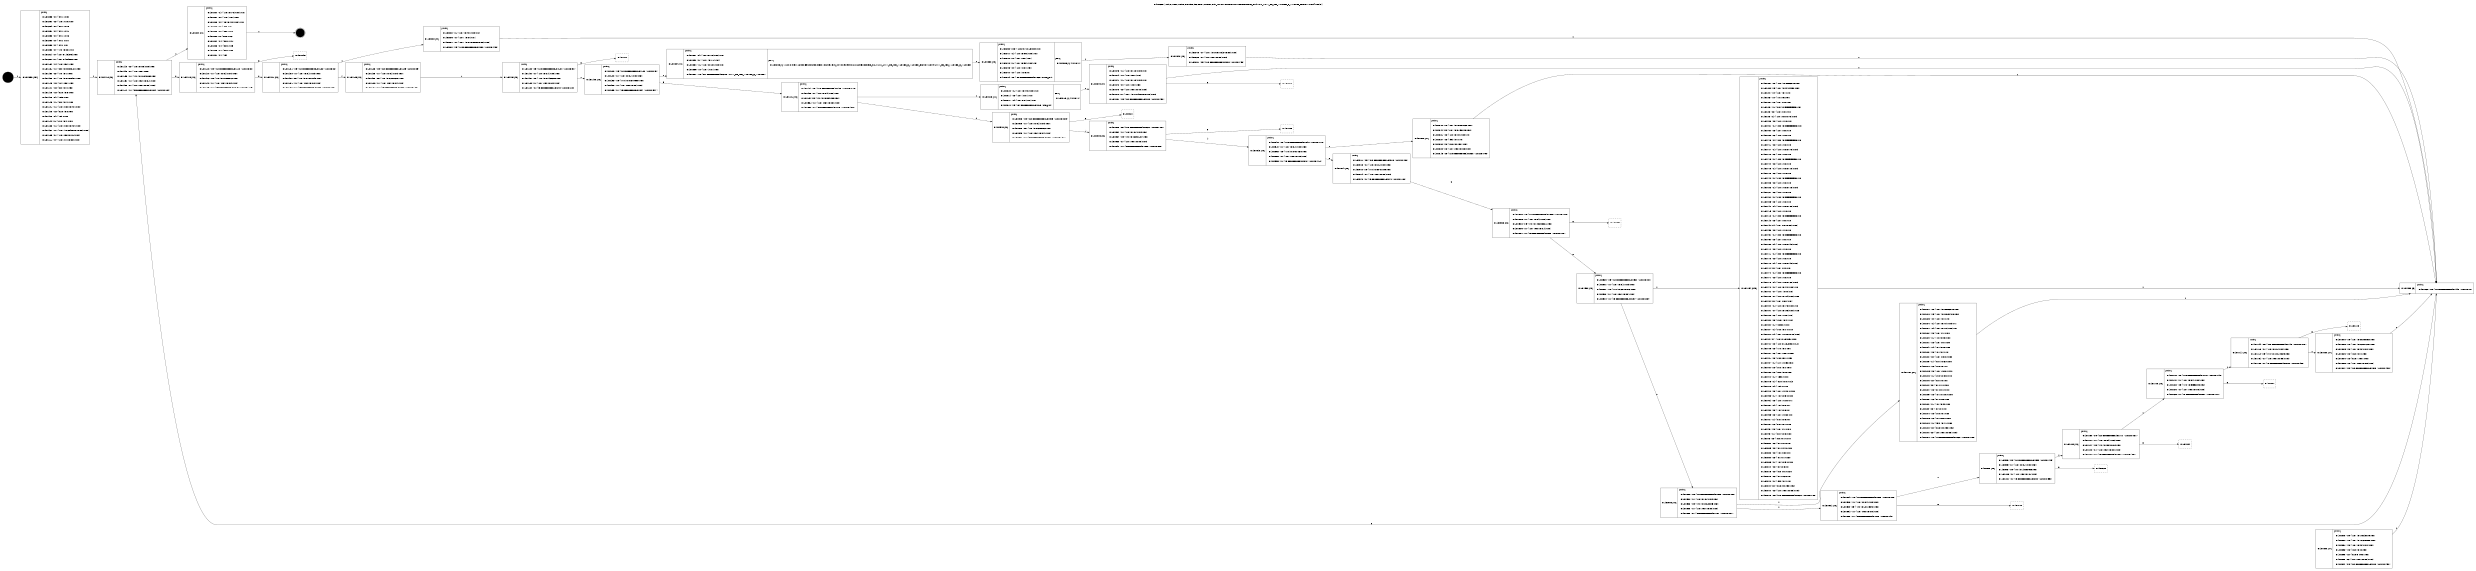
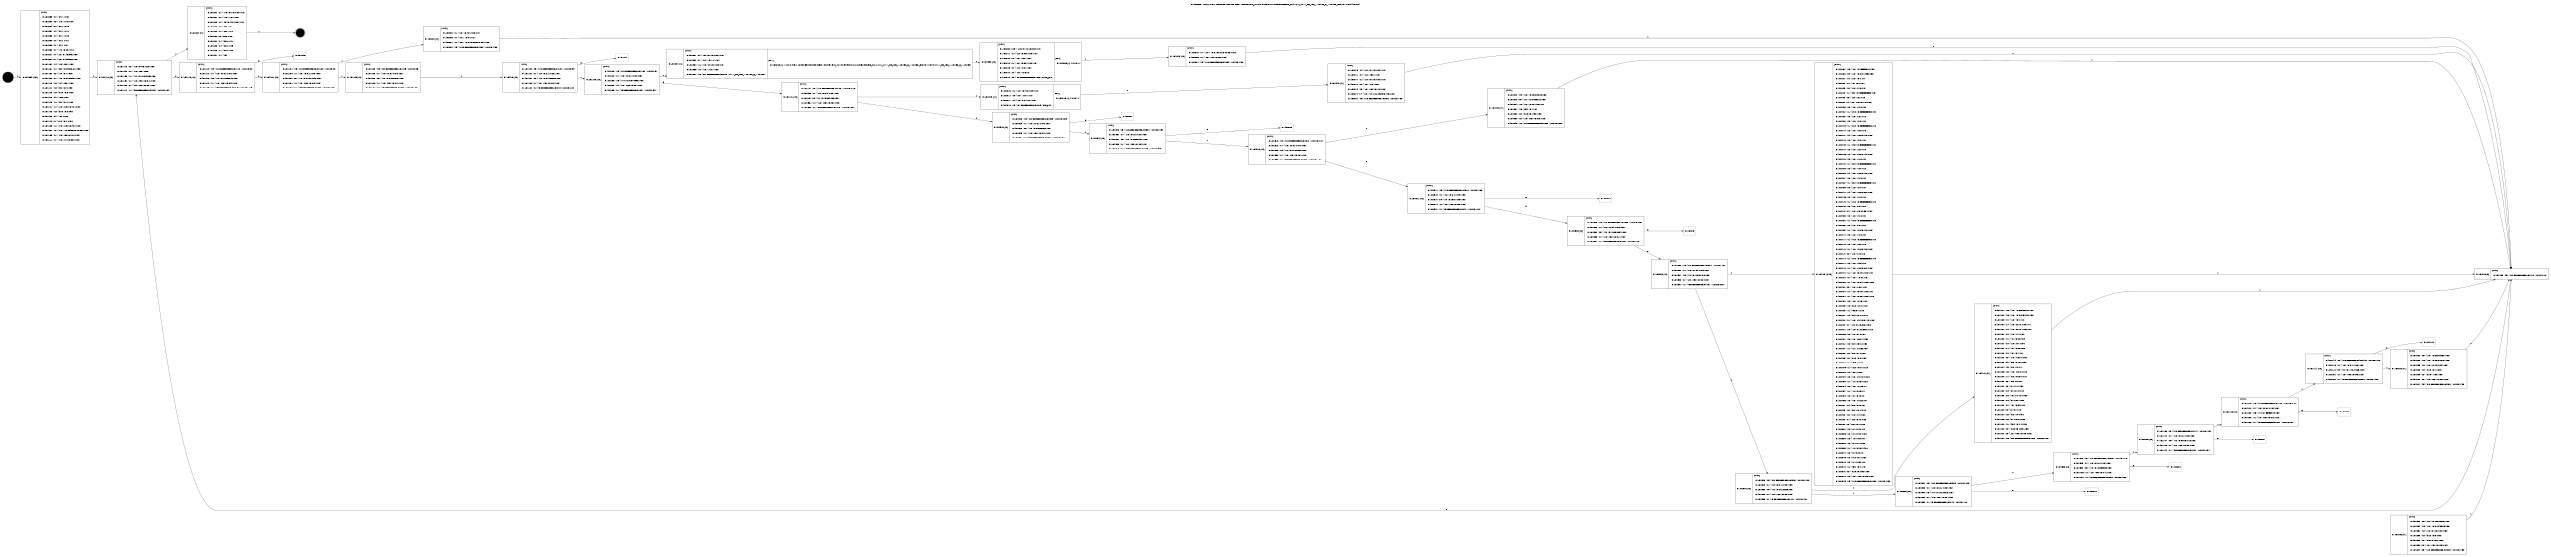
edge "0x401870 [27]" -> "0x401a7b": now "0x401564 [28]" -> "0x401a7b"
